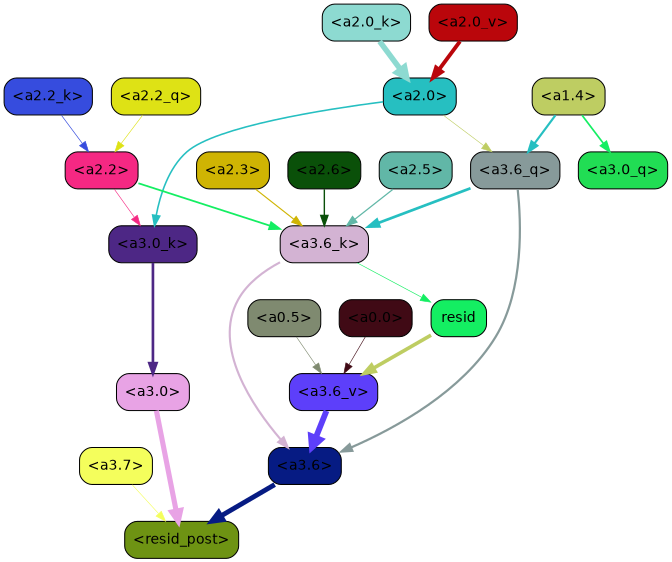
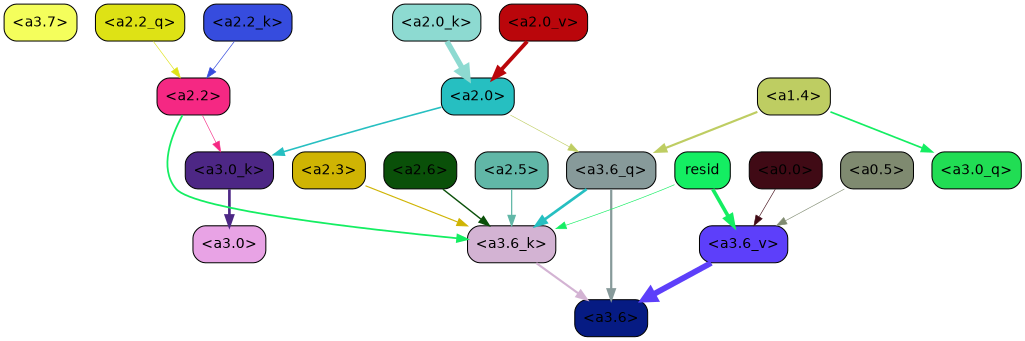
edge "<a1.4>" -> "<a3.6_q>": color #26bfc1 -> #becd62
edge "<a3.6_k>" -> "resid": reversed
edge "resid" -> "<a3.6_v>": color #becd62 -> #14ee62
node "<resid_post>": removed
